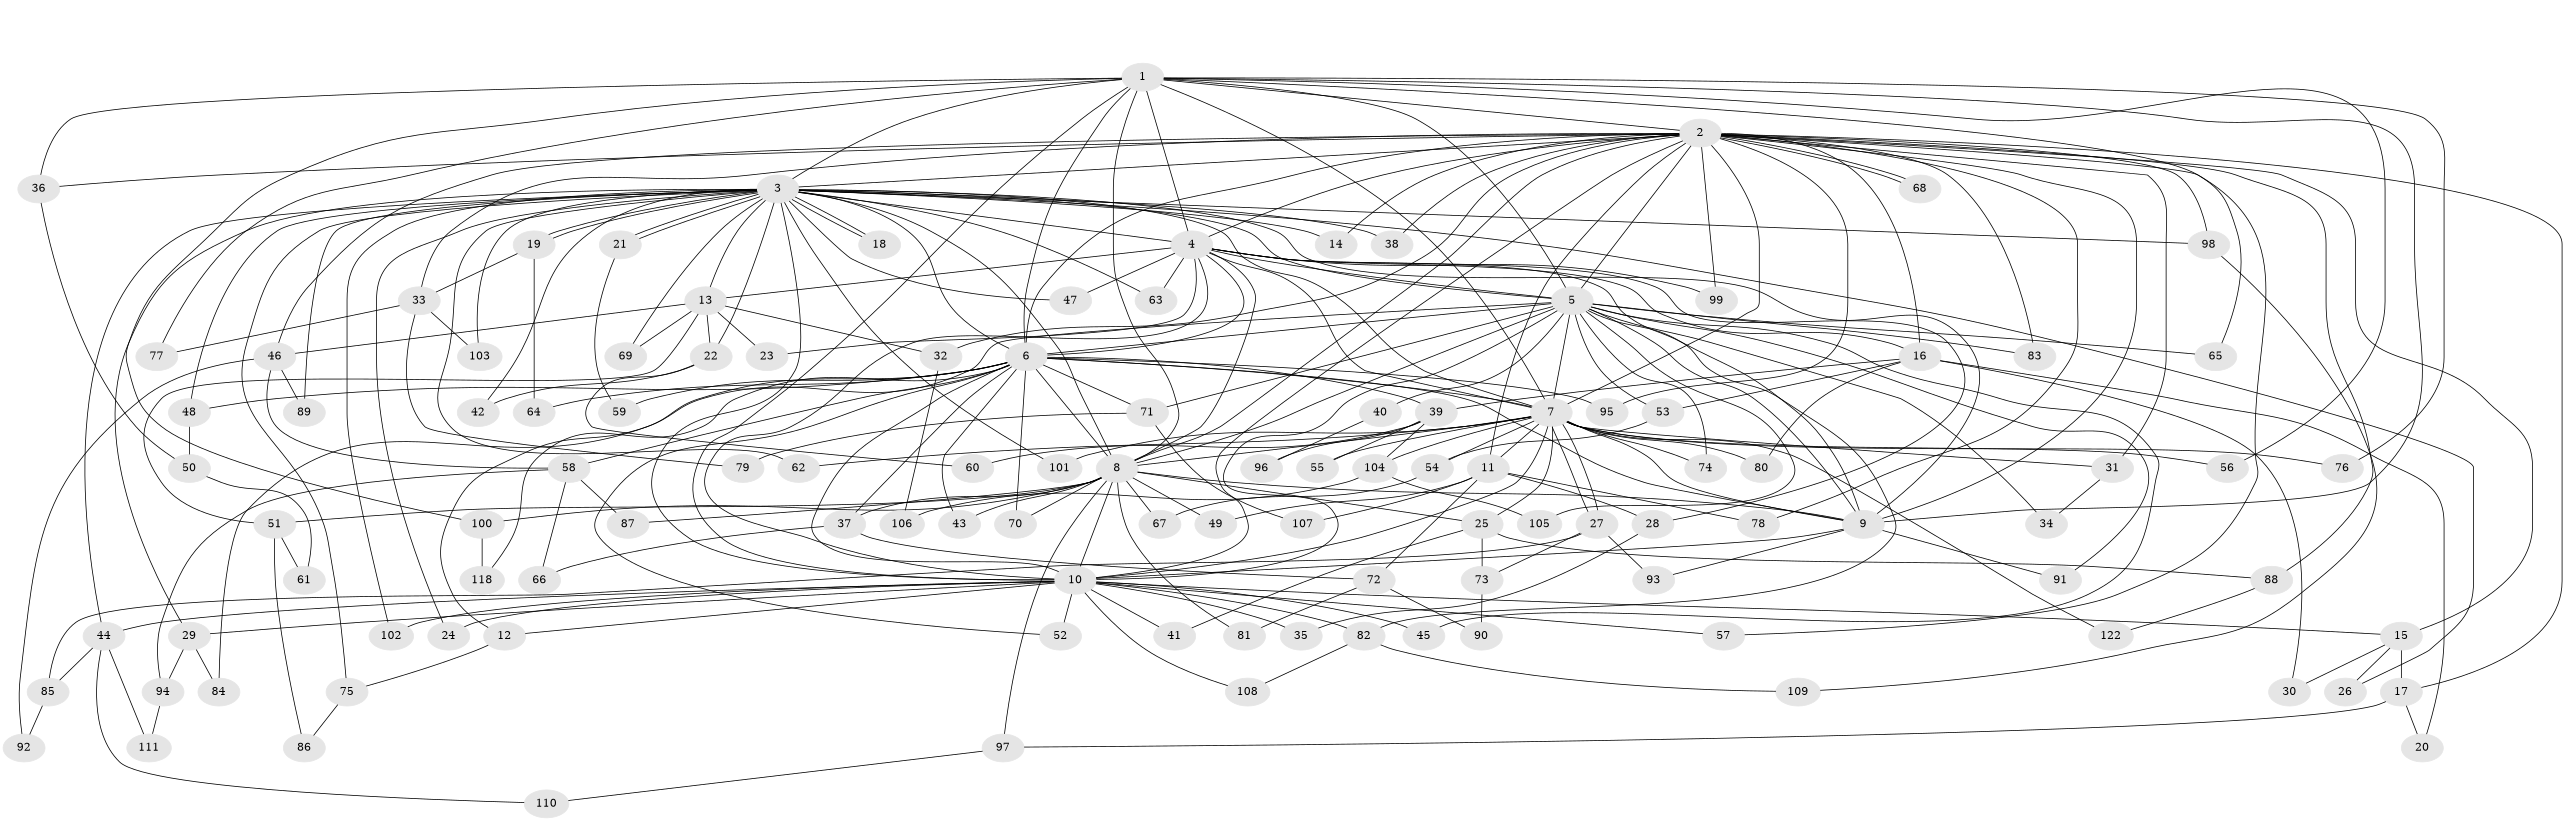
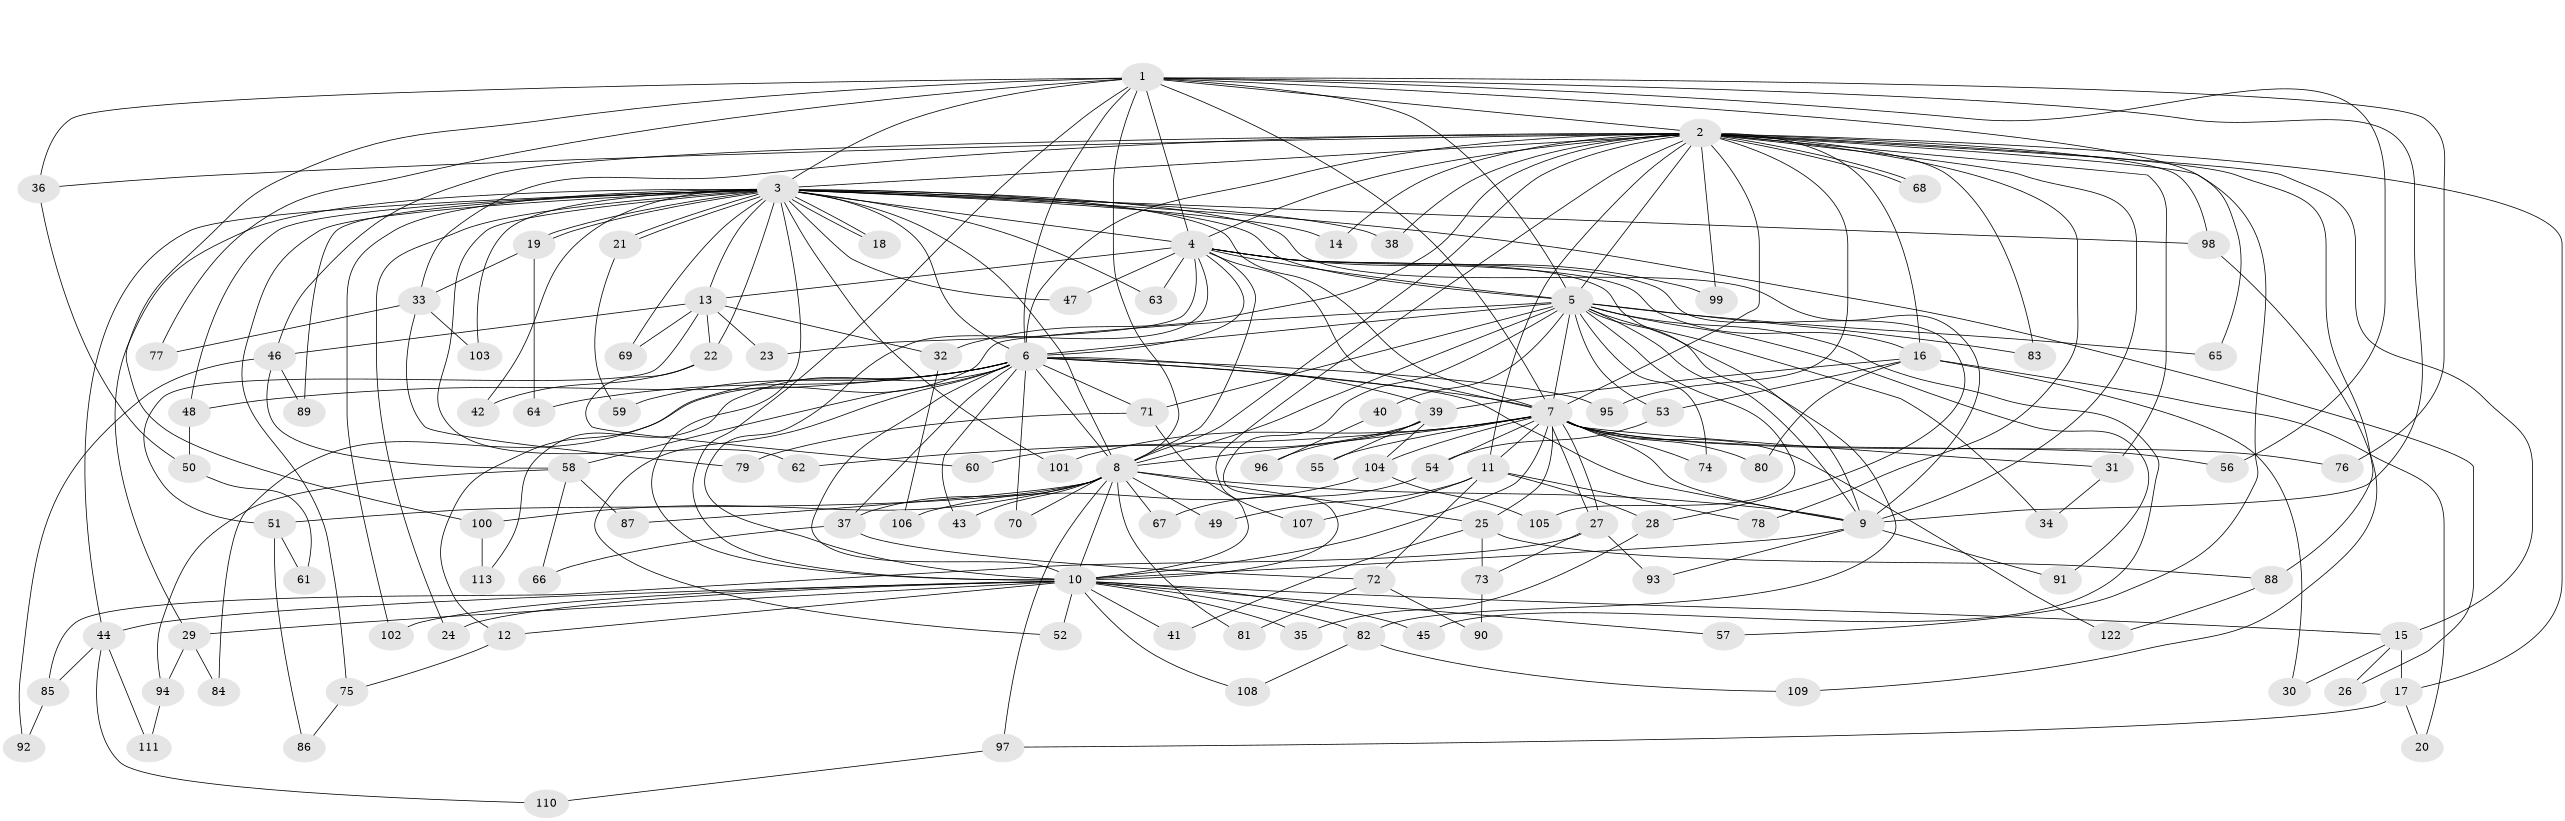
node "118": label "118" -> "113"
